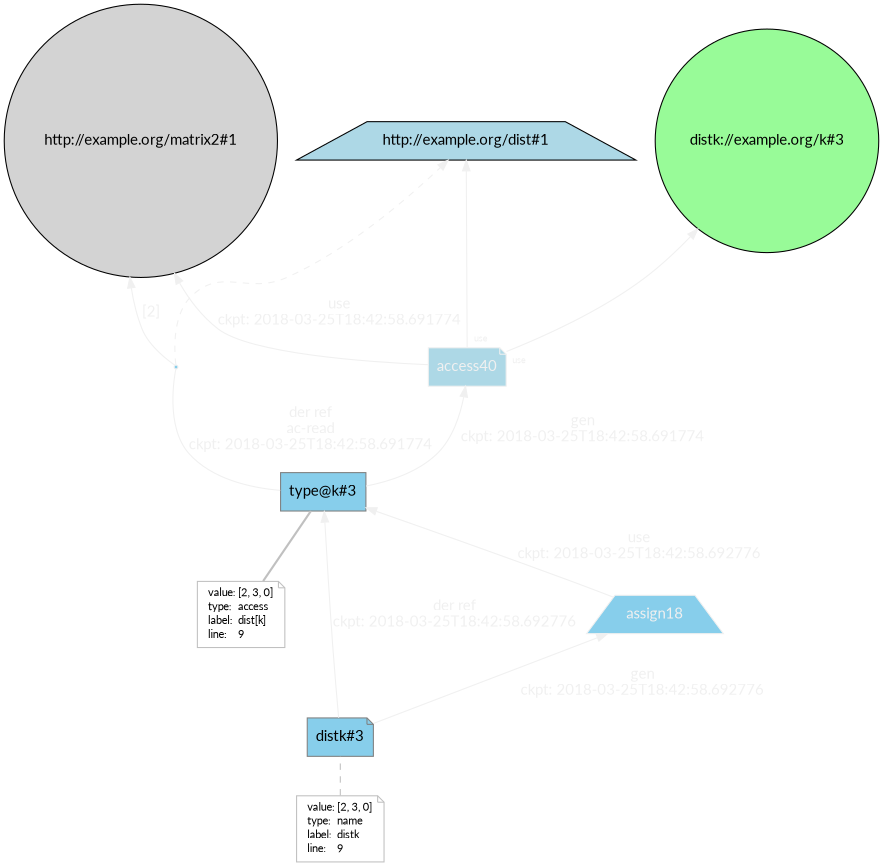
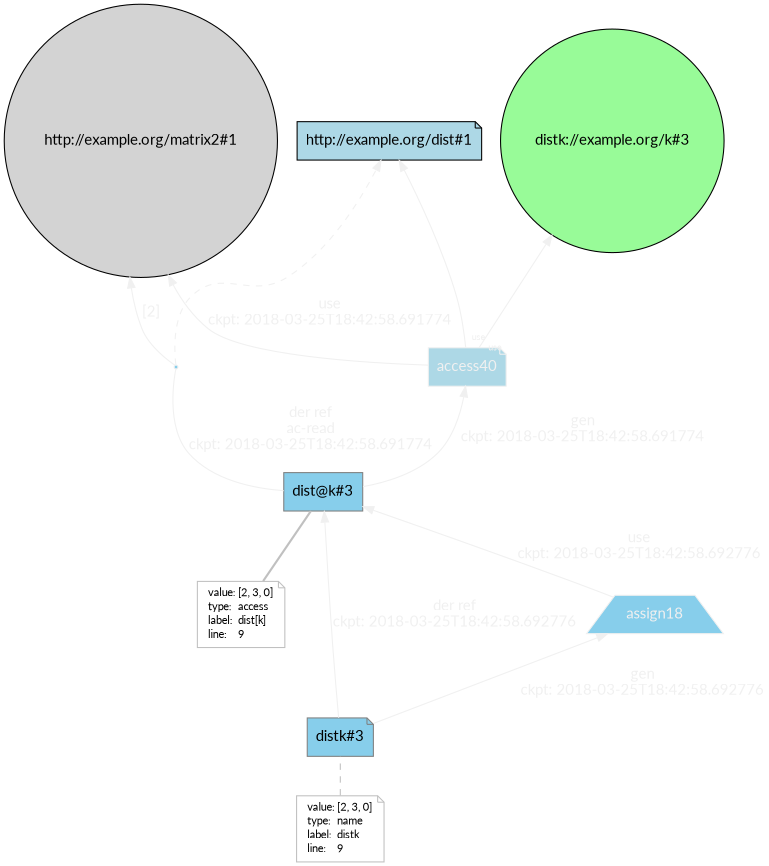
node "http://example.org/dist#1": shape trapezium -> note
node "type@k#3": label "type@k#3" -> "dist@k#3"
